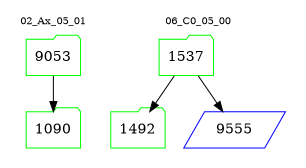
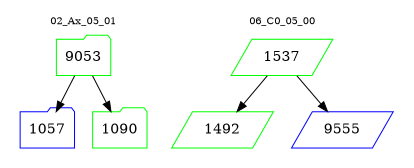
node "1537": shape folder -> parallelogram
node "1057": added
node "1492": shape folder -> parallelogram
